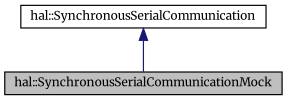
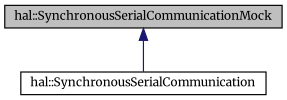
edge "hal::SynchronousSerialCommunicationMock" -> "hal::SynchronousSerialCommunication": reversed
